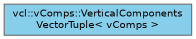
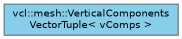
node "vcl::vComps::VerticalComponents VectorTuple< vComps >": label "vcl::vComps::VerticalComponents VectorTuple< vComps >" -> "vcl::mesh::VerticalComponents VectorTuple< vComps >"
